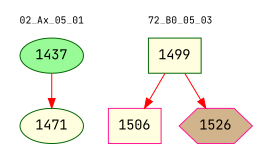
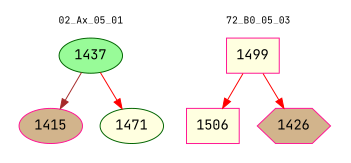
node "1499": color darkgreen -> deeppink
node "1415": added
node "1526": label "1526" -> "1426"
